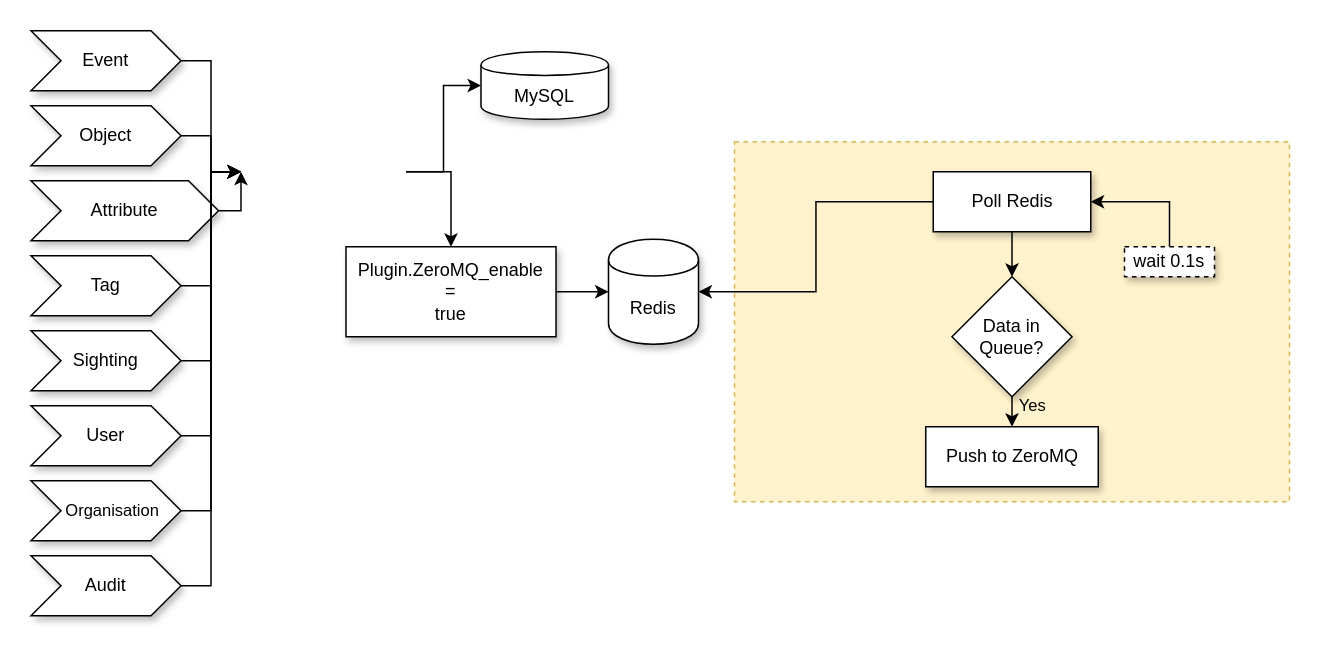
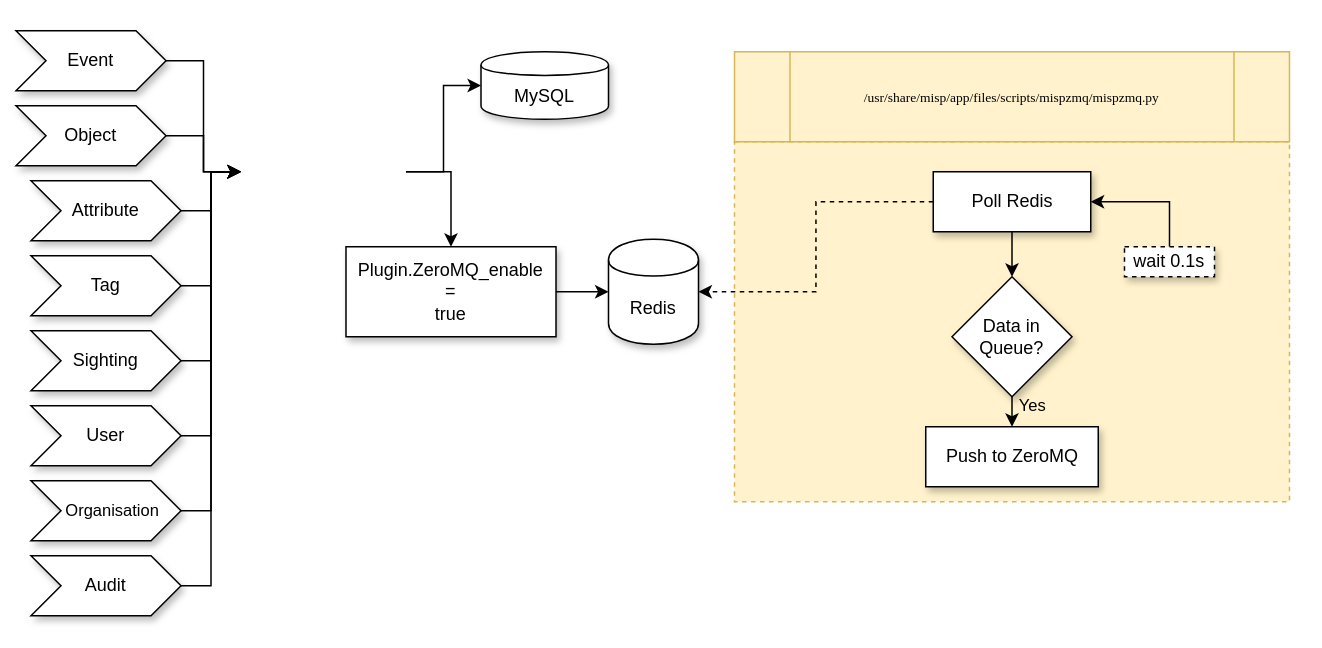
node "Event": moved (106, 61) -> (91, 61)
node "/usr/share/misp/app/files/scripts/mispzmq/mispzmq.py": added
node "Object": moved (106, 136) -> (91, 136)
node "Attribute": size 188x60 -> 150x60
edge "Poll Redis" -> "Redis": style solid -> dashed
